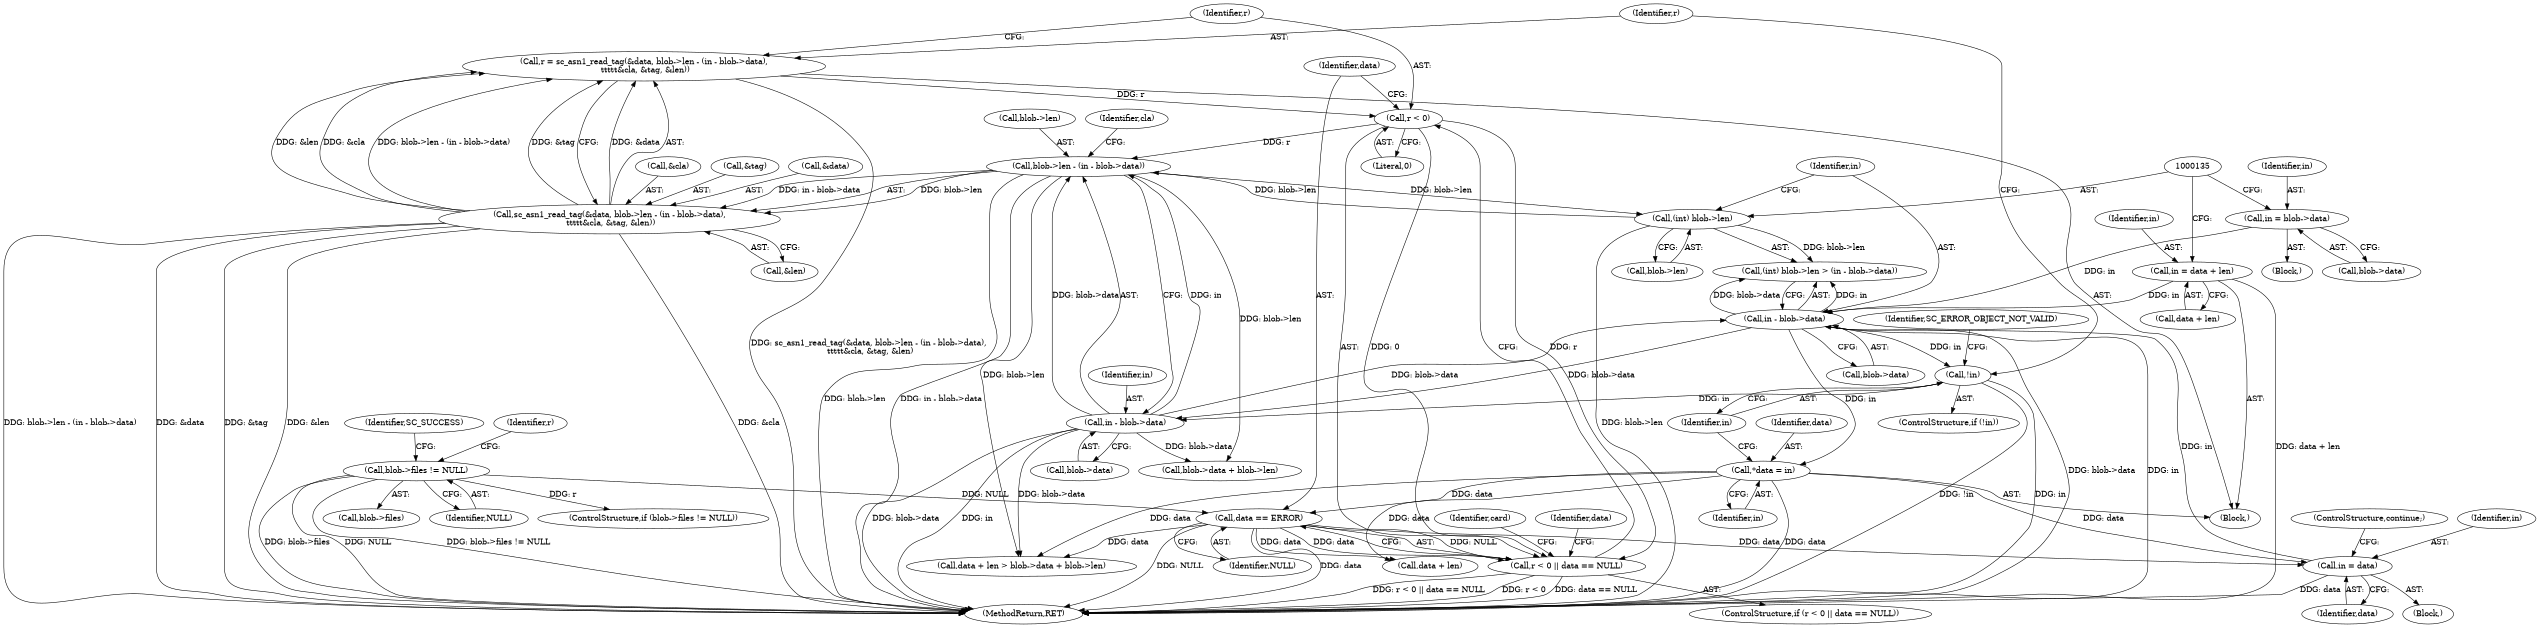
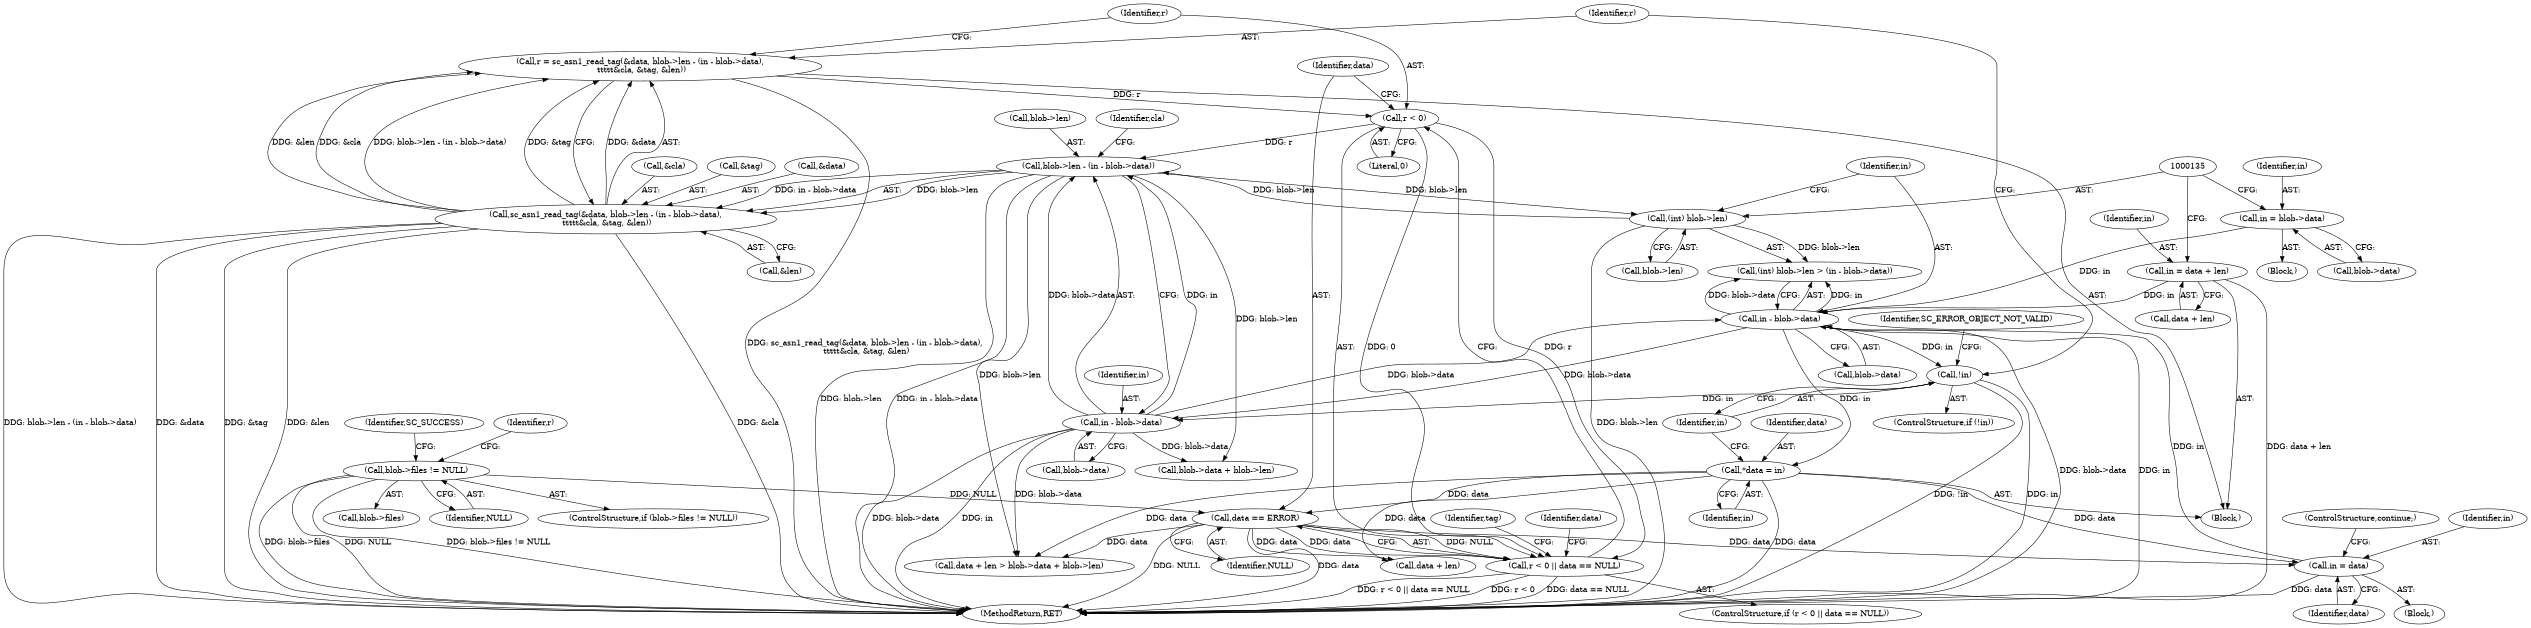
edge "(Call,blob->files != NULL)" -> "(ControlStructure,if (blob->files != NULL))": label "DDG: r" -> "AST: "
node "(Identifier,card)": label "(Identifier,card)" -> "(Identifier,tag)"
